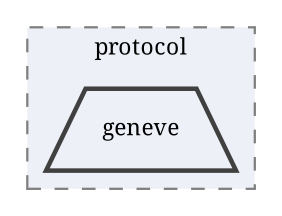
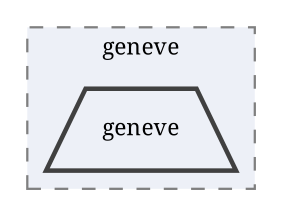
cluster "protocol": label "protocol" -> "geneve"
